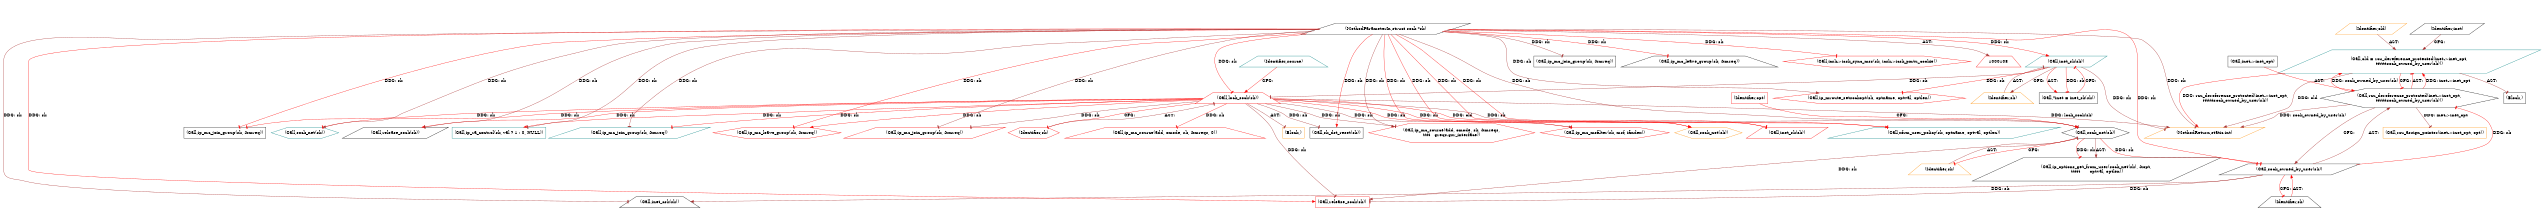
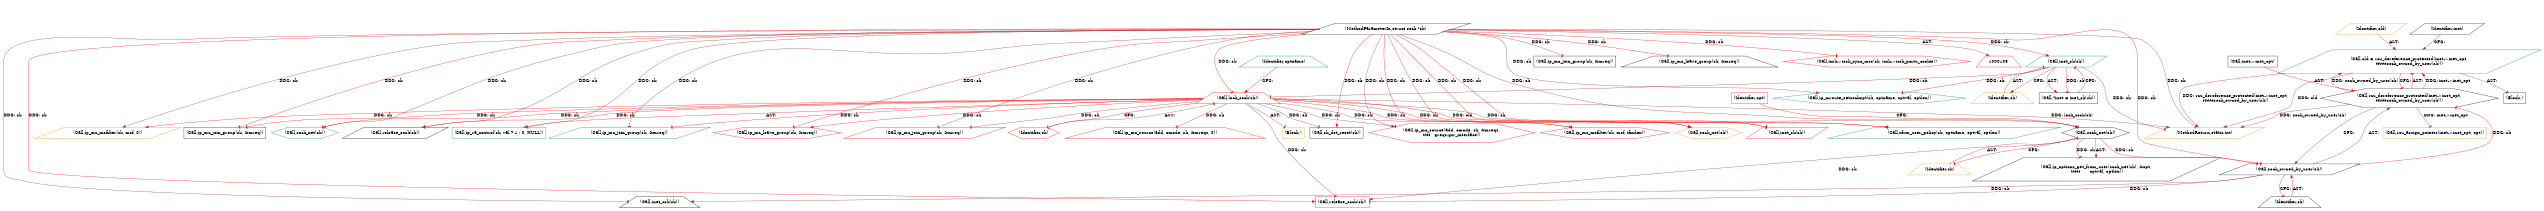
node "(Identifier,source)": label "(Identifier,source)" -> "(Identifier,optname)"
node "(Call,ip_mroute_setsockopt(sk, optname, optval, optlen))": color red -> teal
edge "(Call,lock_sock(sk))" -> "(Call,ip_ra_control(sk, val ? 1 : 0, NULL))": label "DDG: sk" -> "AST: "
node "(Call,ip_mc_msfilter(sk, msf, 0))": added
